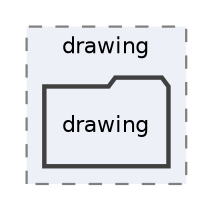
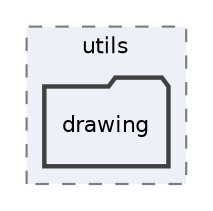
cluster "drawing": label "drawing" -> "utils"
